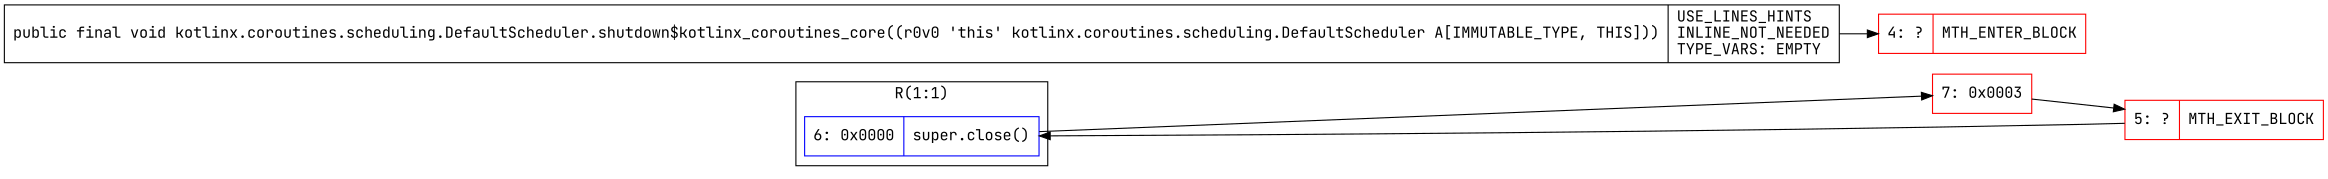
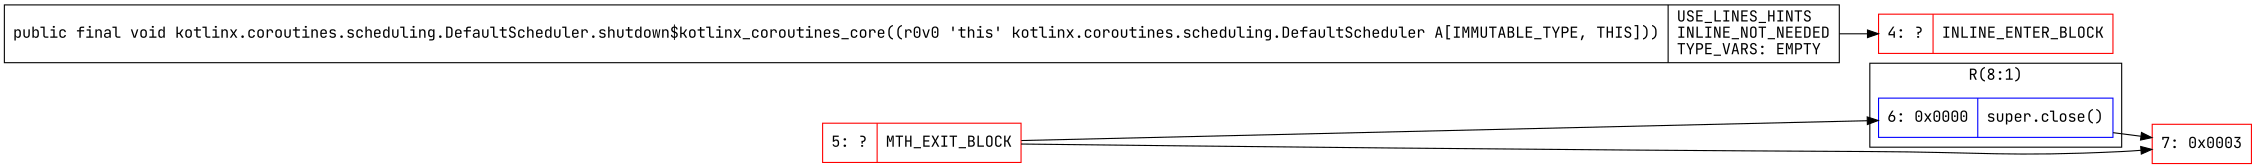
node "4: ?": text "MTH_ENTER_BLOCK" -> "INLINE_ENTER_BLOCK"
cluster "R(1:1)": label "R(1:1)" -> "R(8:1)"
edge "7: 0x0003" -> "5: ?": reversed
